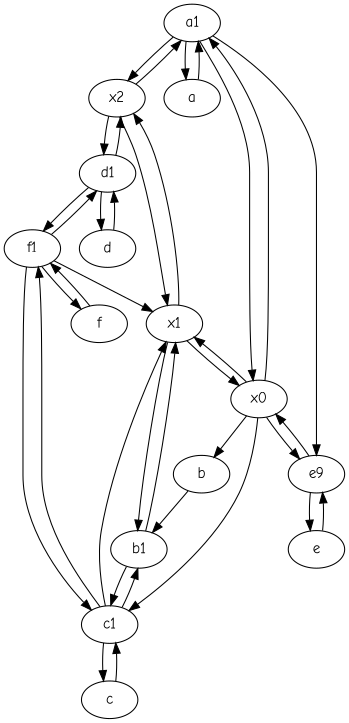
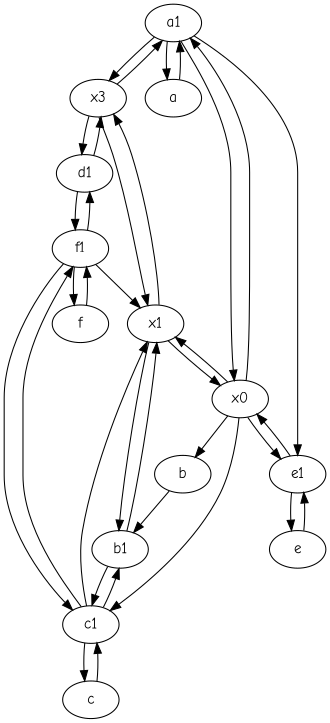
node "x2": label "x2" -> "x3"
node "d": removed
node "e9": label "e9" -> "e1"
